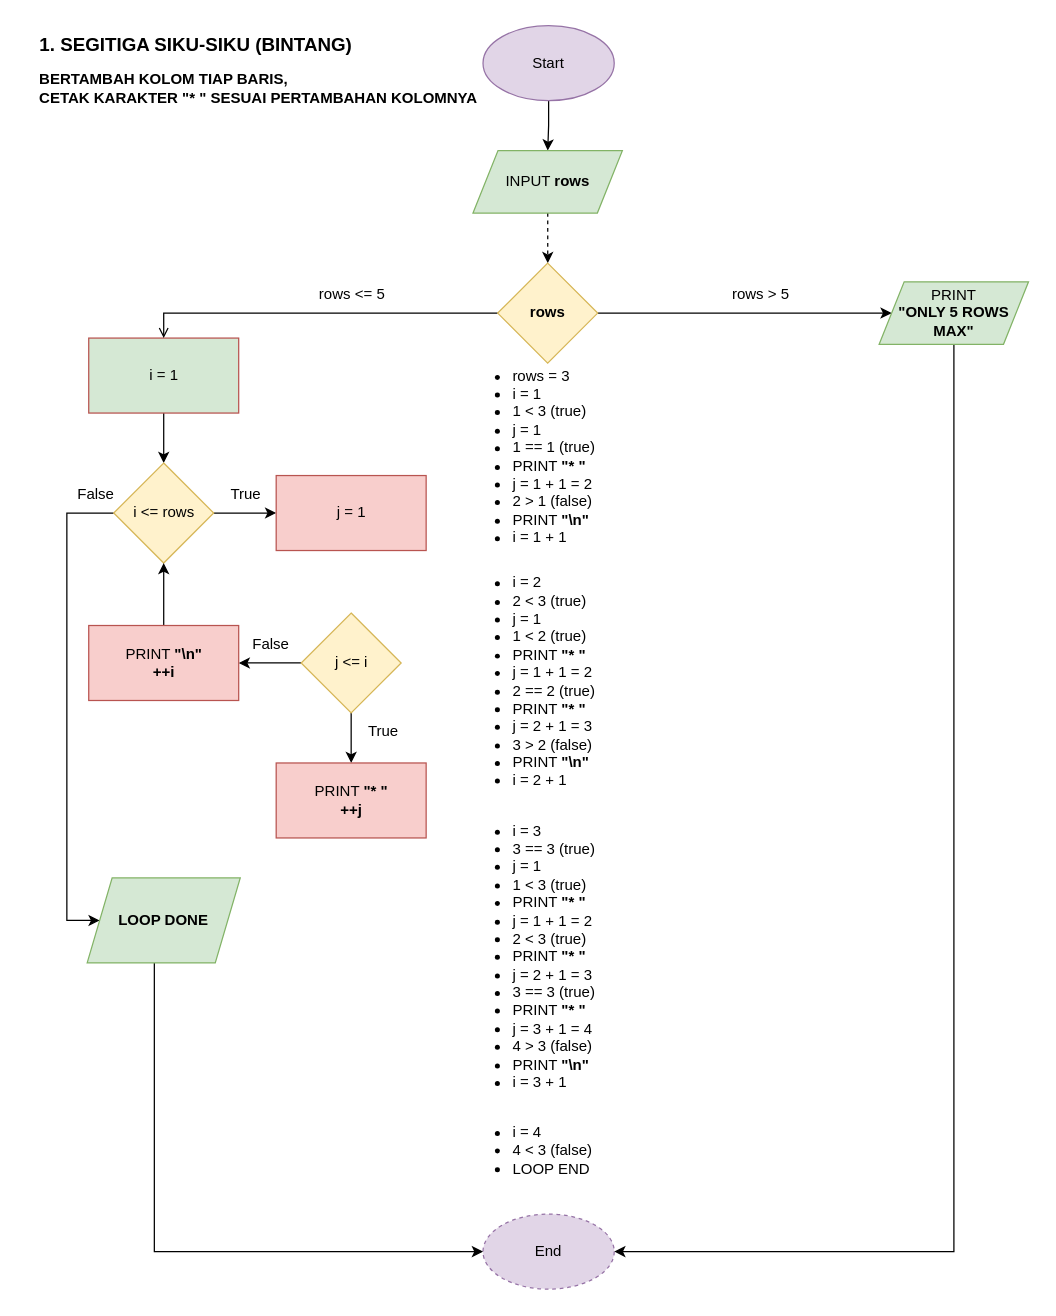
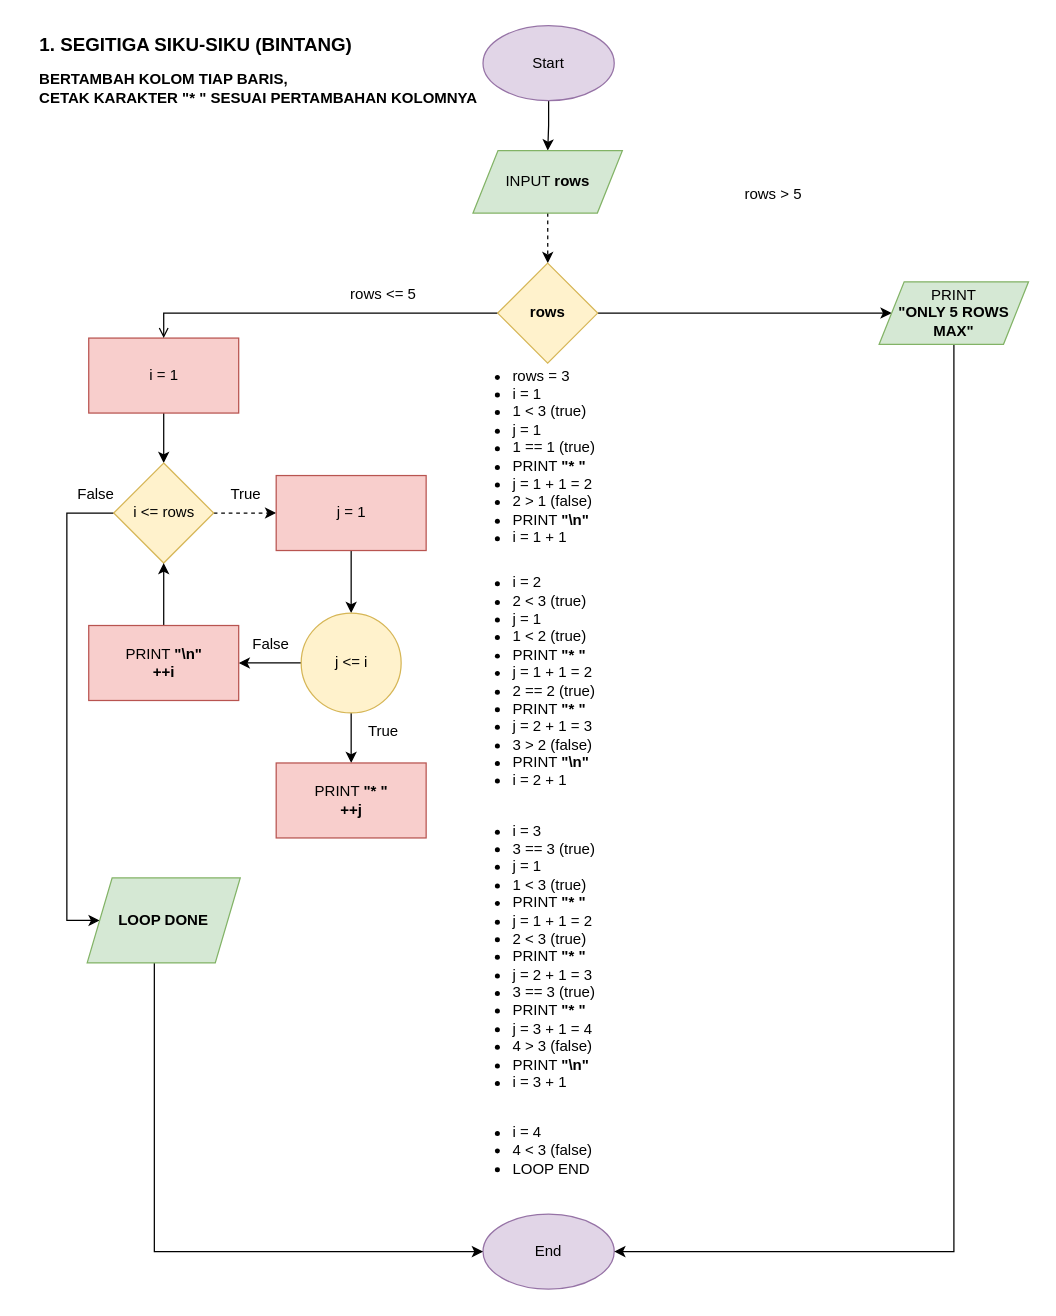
node "rows <= 5": moved (351, 294) -> (383, 294)
node "rows > 5": moved (761, 294) -> (773, 194)
node "i = 1": fillcolor #d5e8d4 -> #f8cecc
edge "i <= rows" -> "j = 1": style solid -> dashed
edge "j = 1" -> "j <= i": added
node "j <= i": shape diamond -> ellipse
node "End": style dashed -> solid
